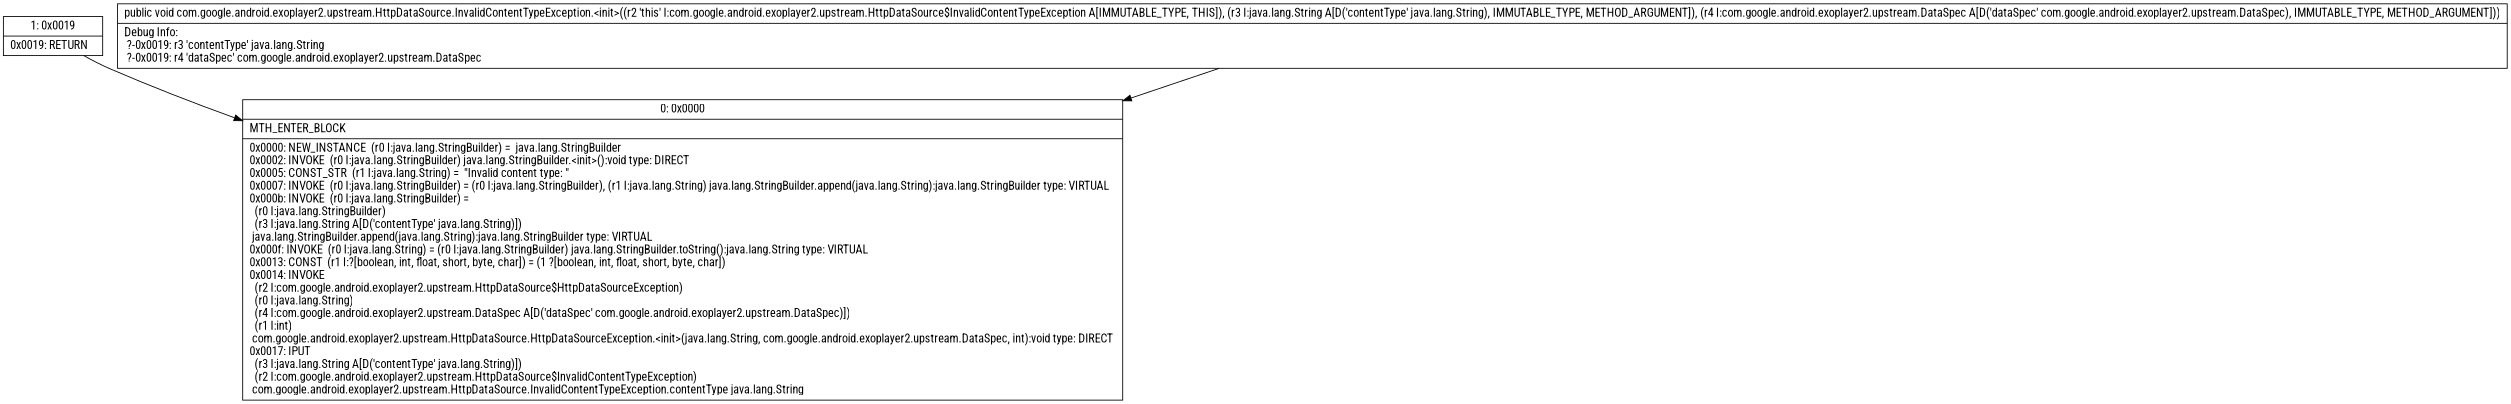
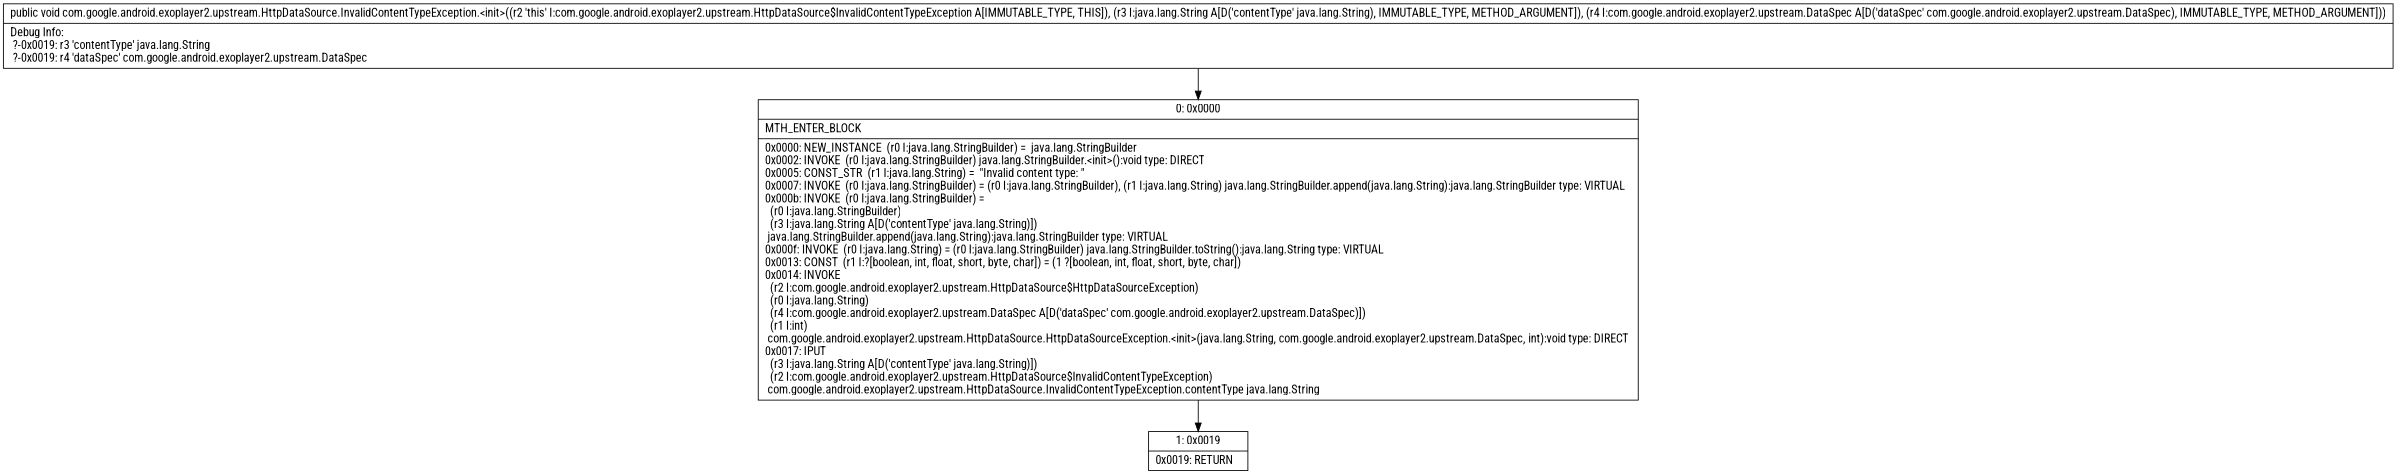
edge "1: 0x0019" -> "0: 0x0000": reversed
